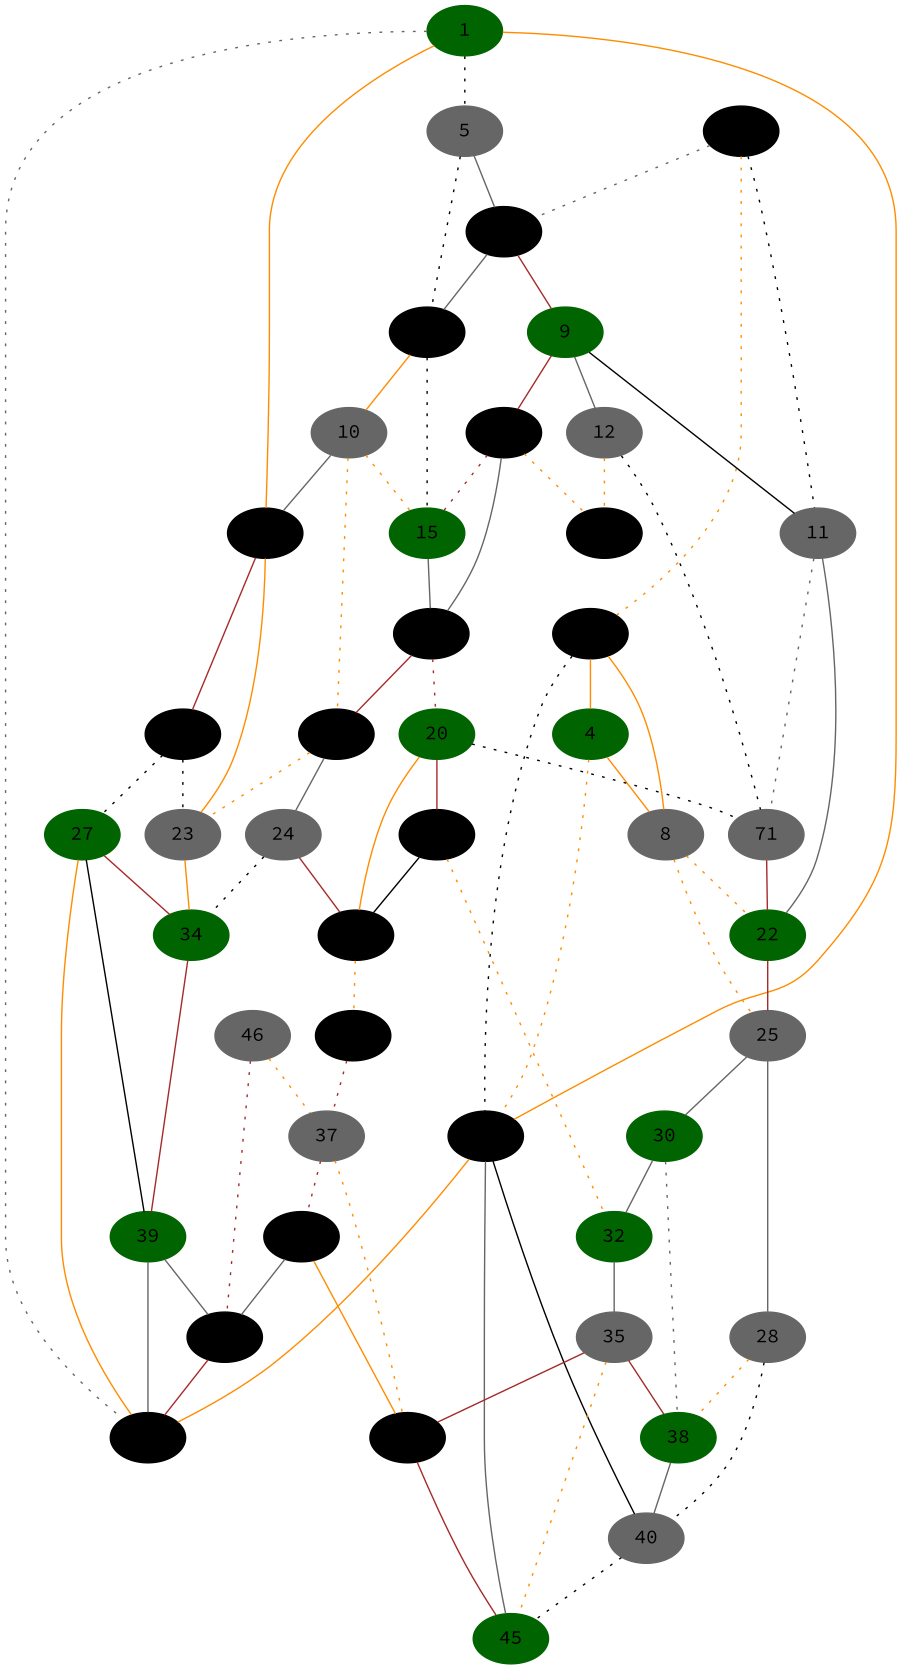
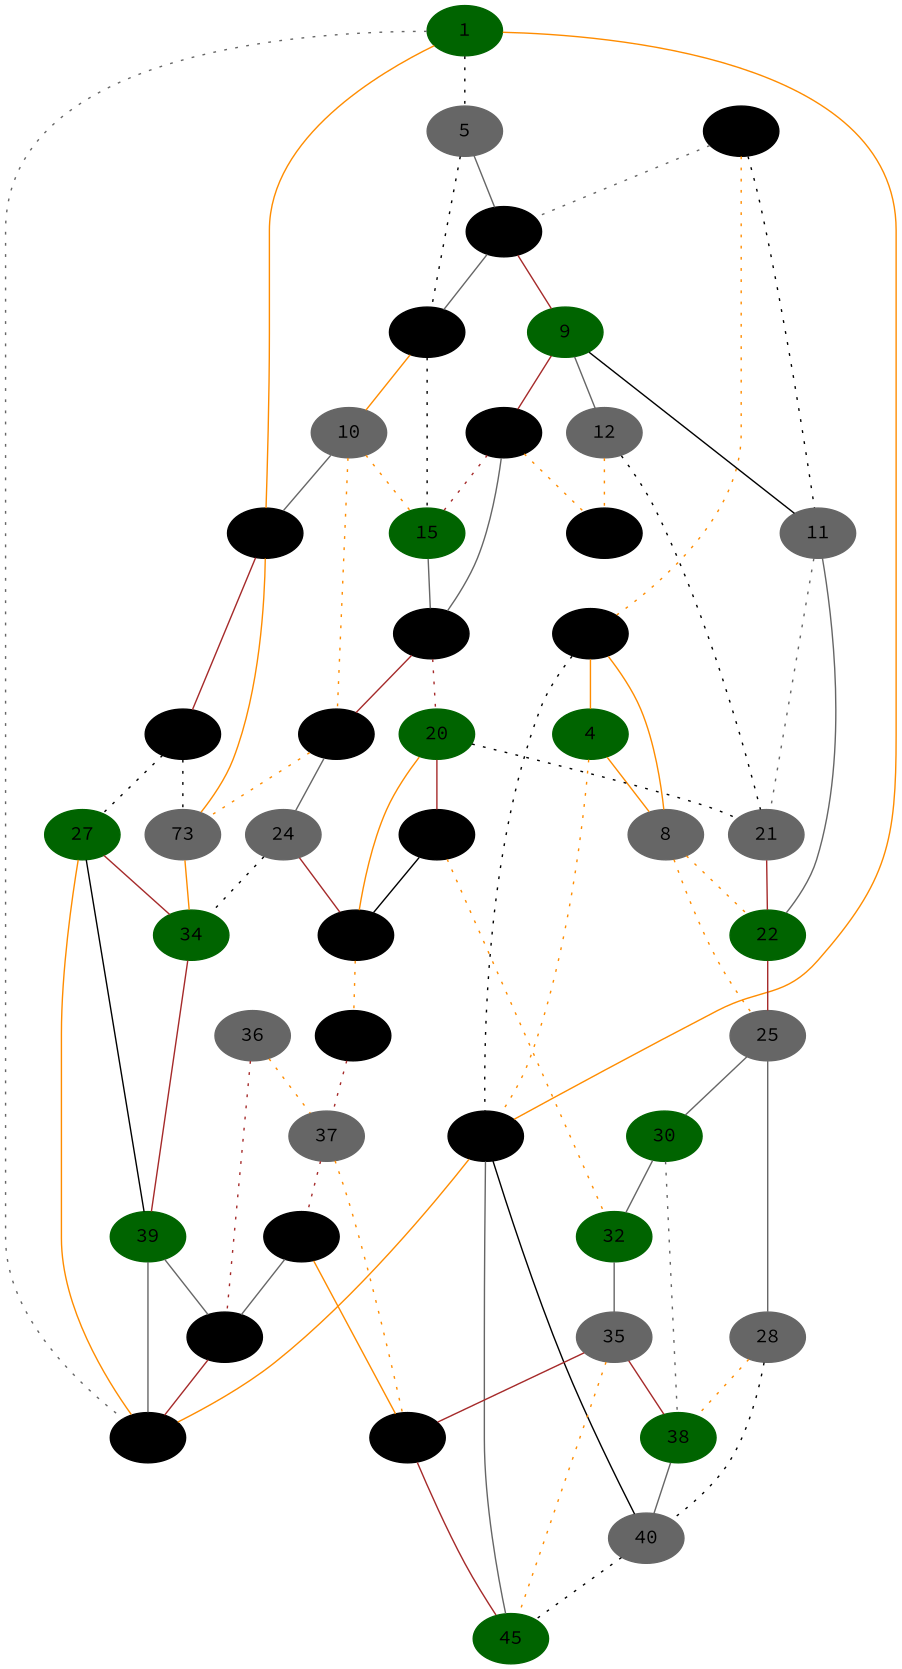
node "23": label "23" -> "73"
node "71": label "71" -> "21"
node "46": label "46" -> "36"
